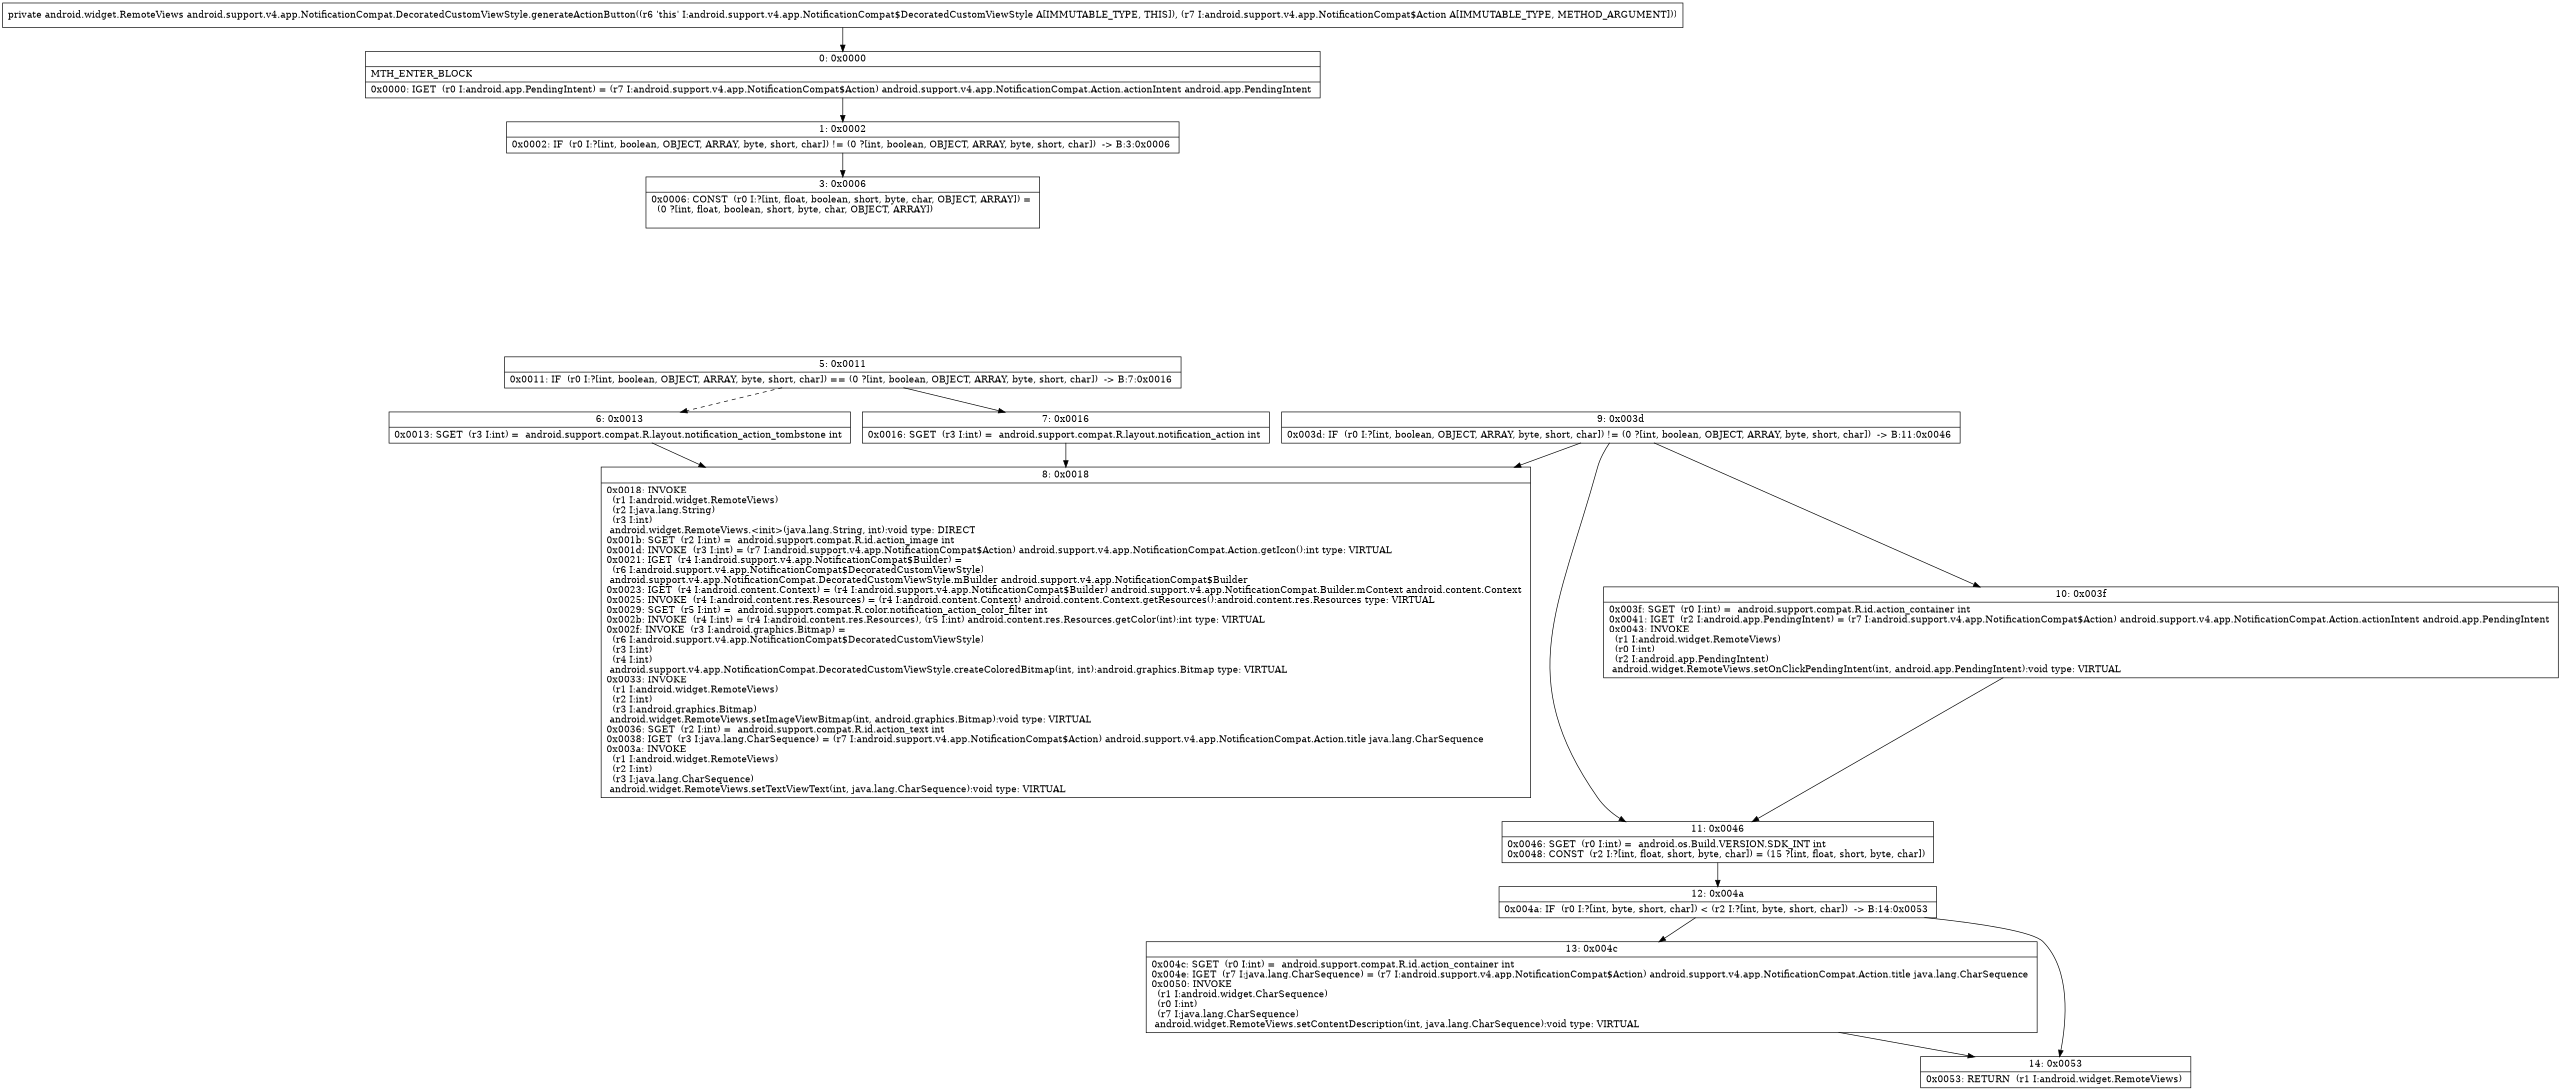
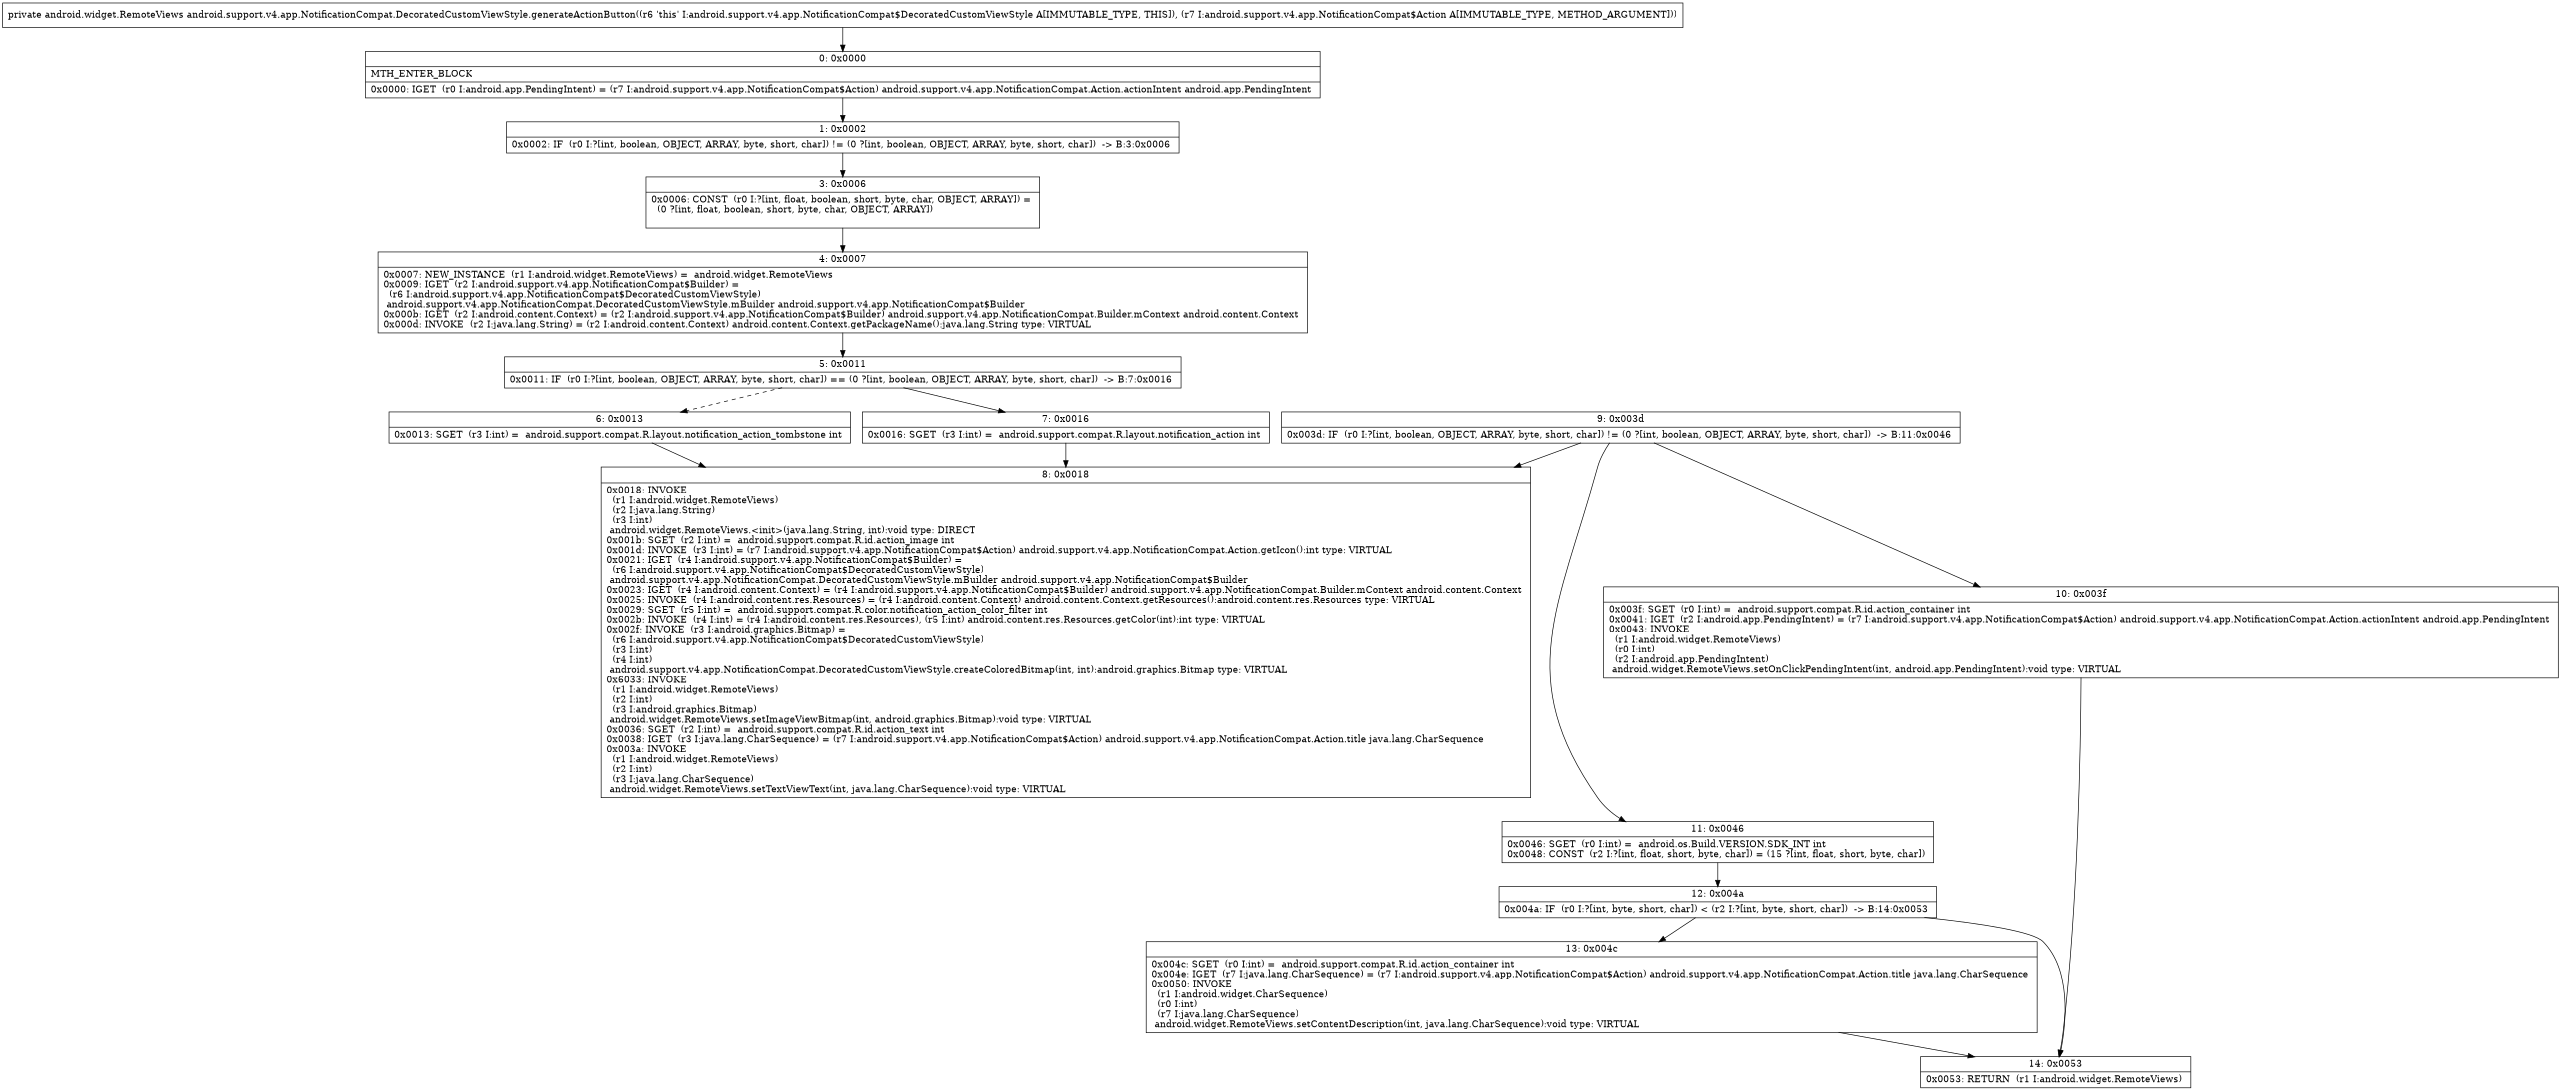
node "4: 0x0007": added
node "8: 0x0018": text "0x0033: INVOKE" -> "0x6033: INVOKE"
edge "10: 0x003f" -> "11: 0x0046": now "10: 0x003f" -> "14: 0x0053"
